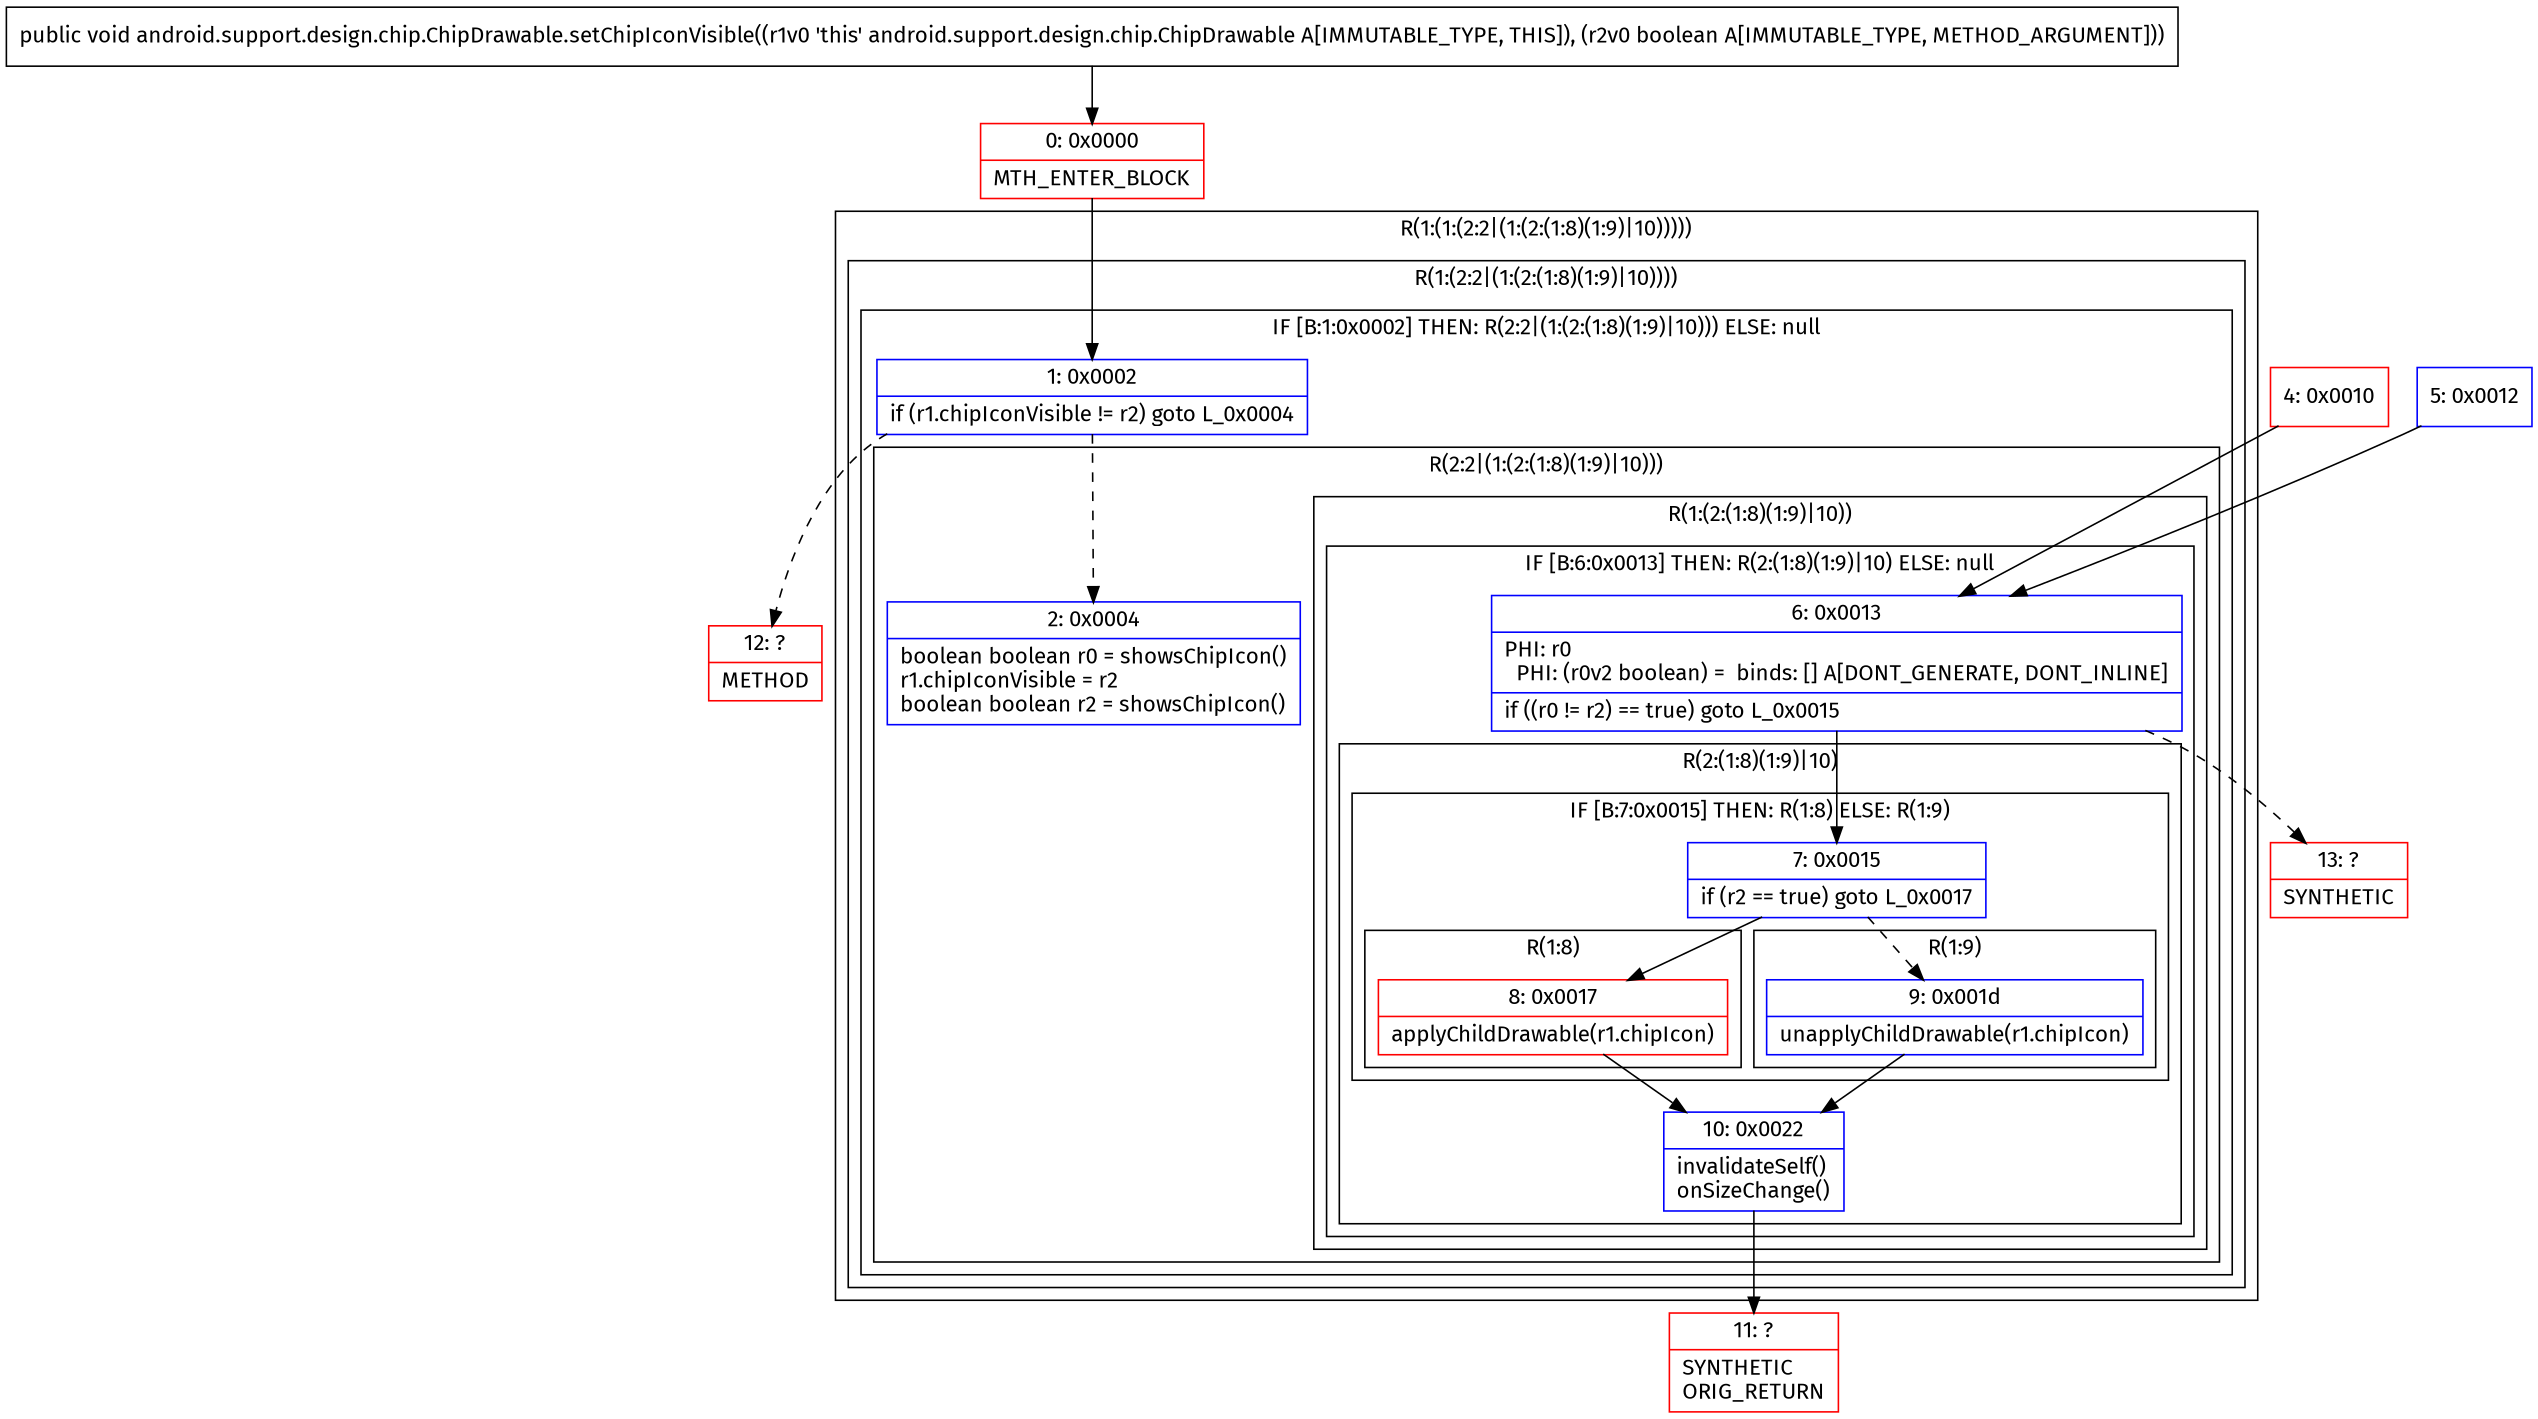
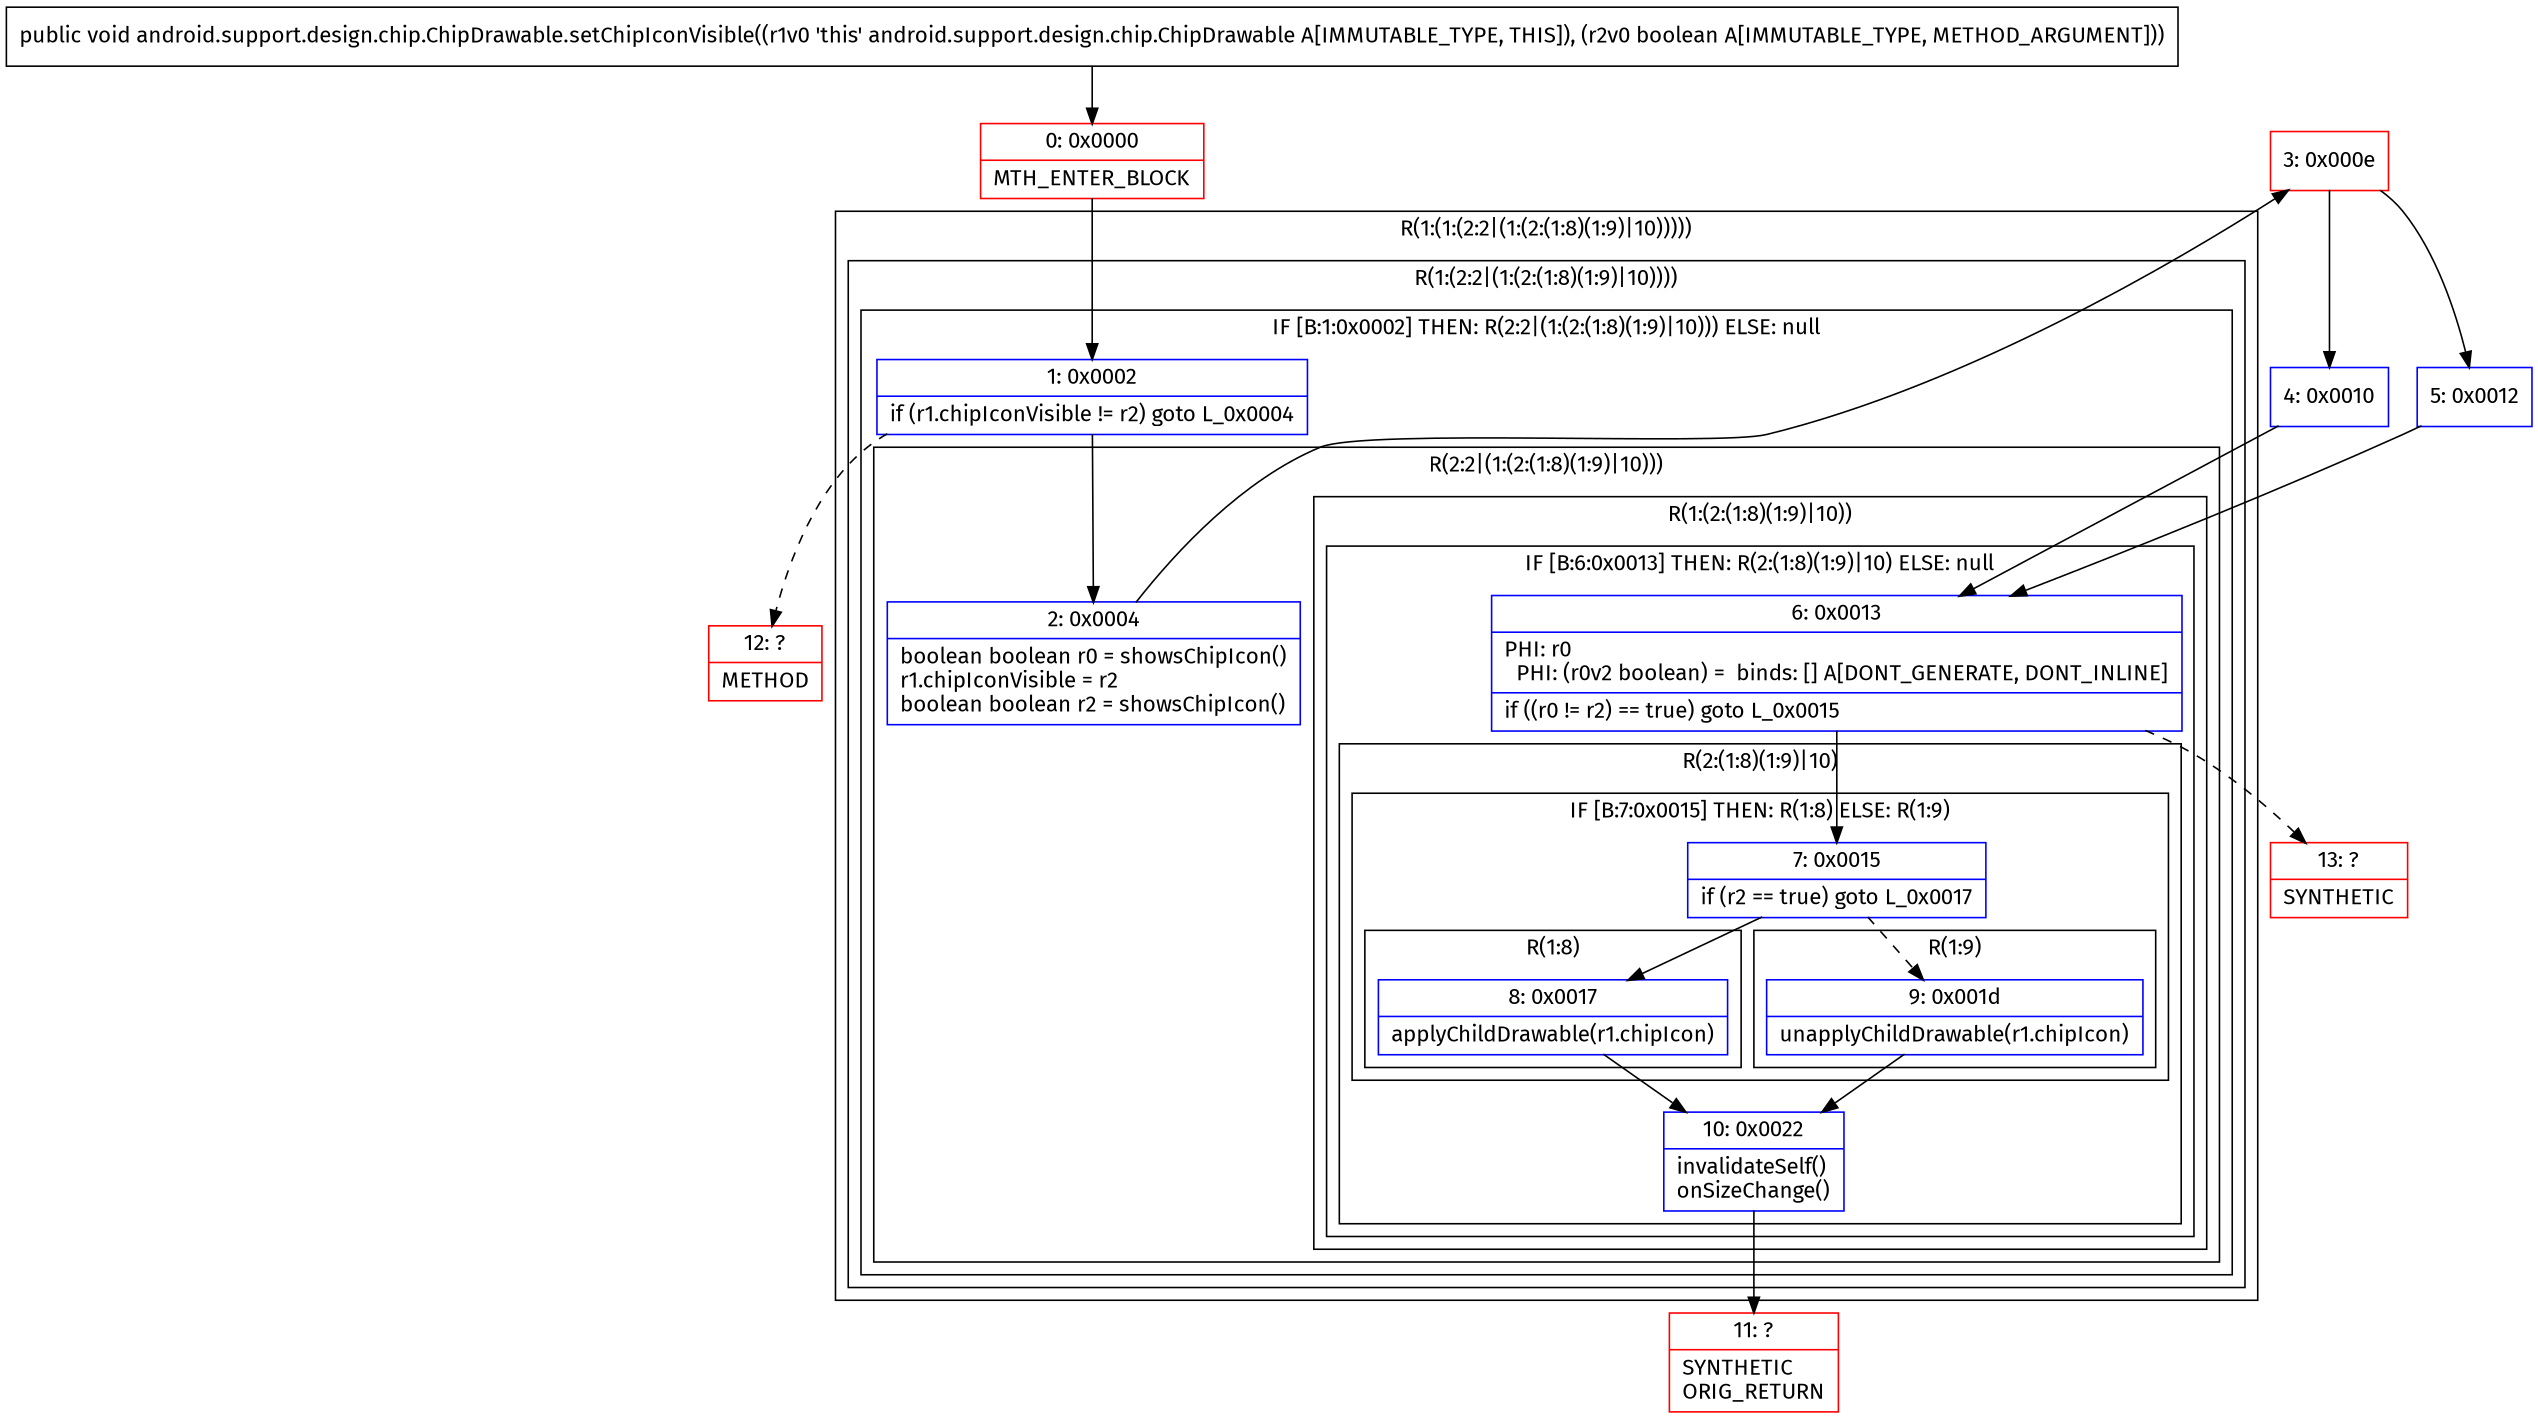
node "3: 0x000e": added
node "4: 0x0010": color red -> blue
edge "1: 0x0002" -> "2: 0x0004": style dashed -> solid
node "8: 0x0017": color red -> blue
